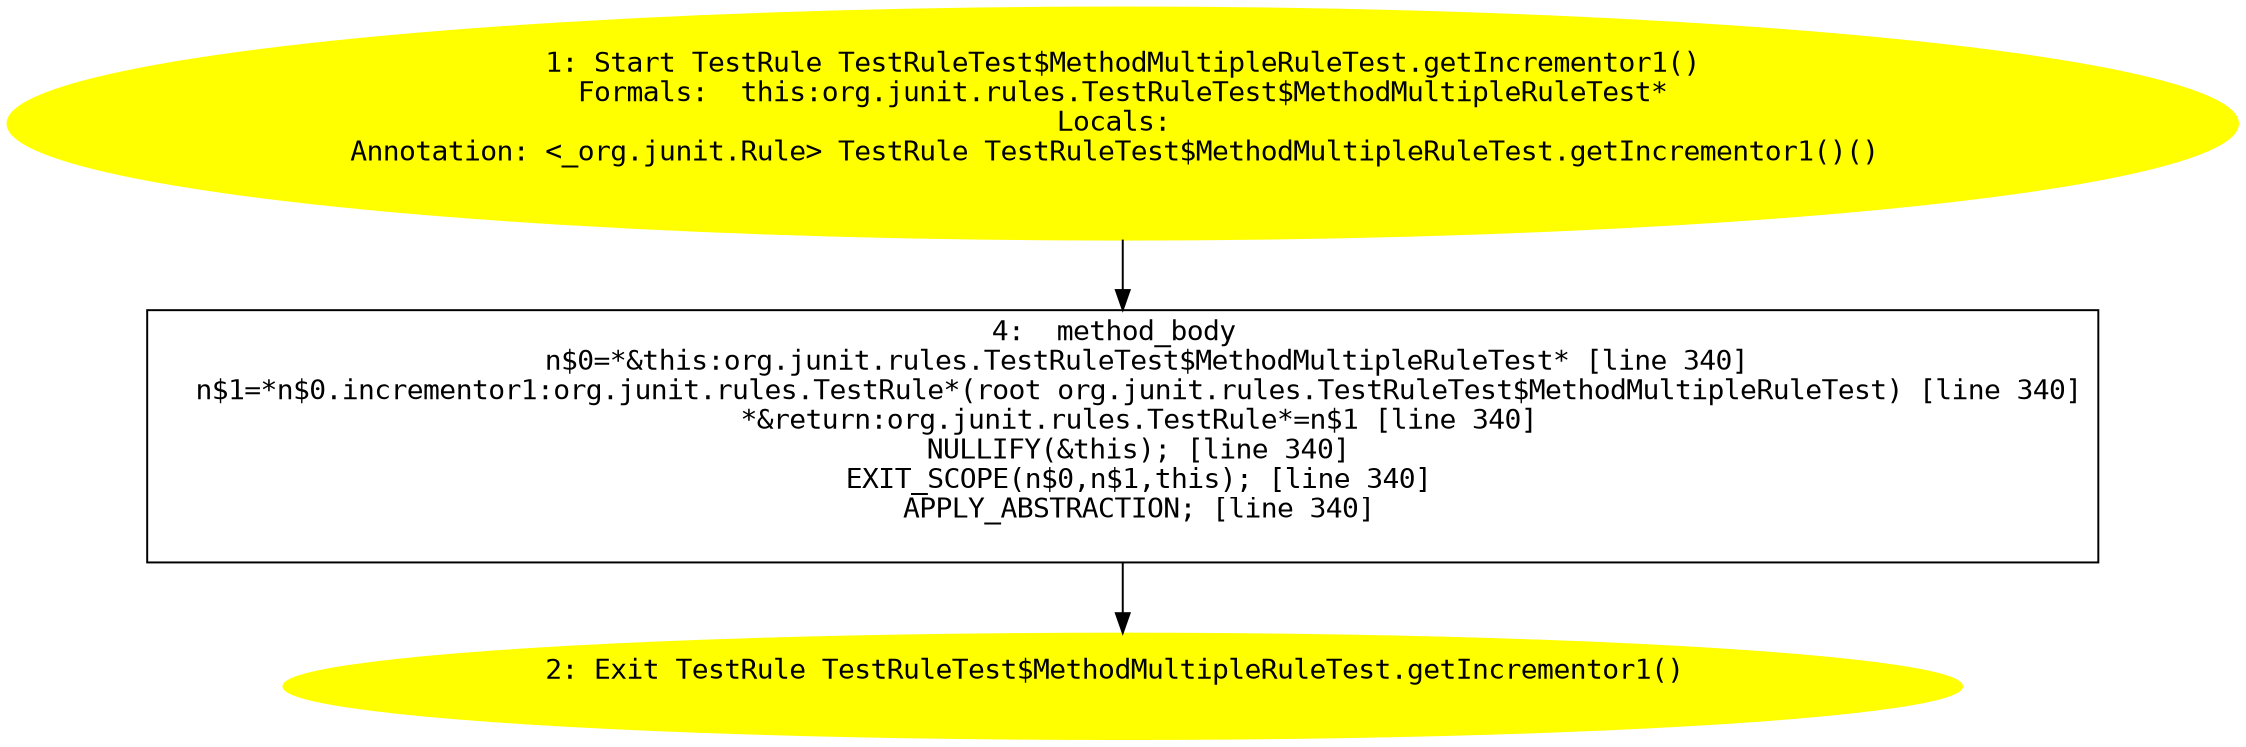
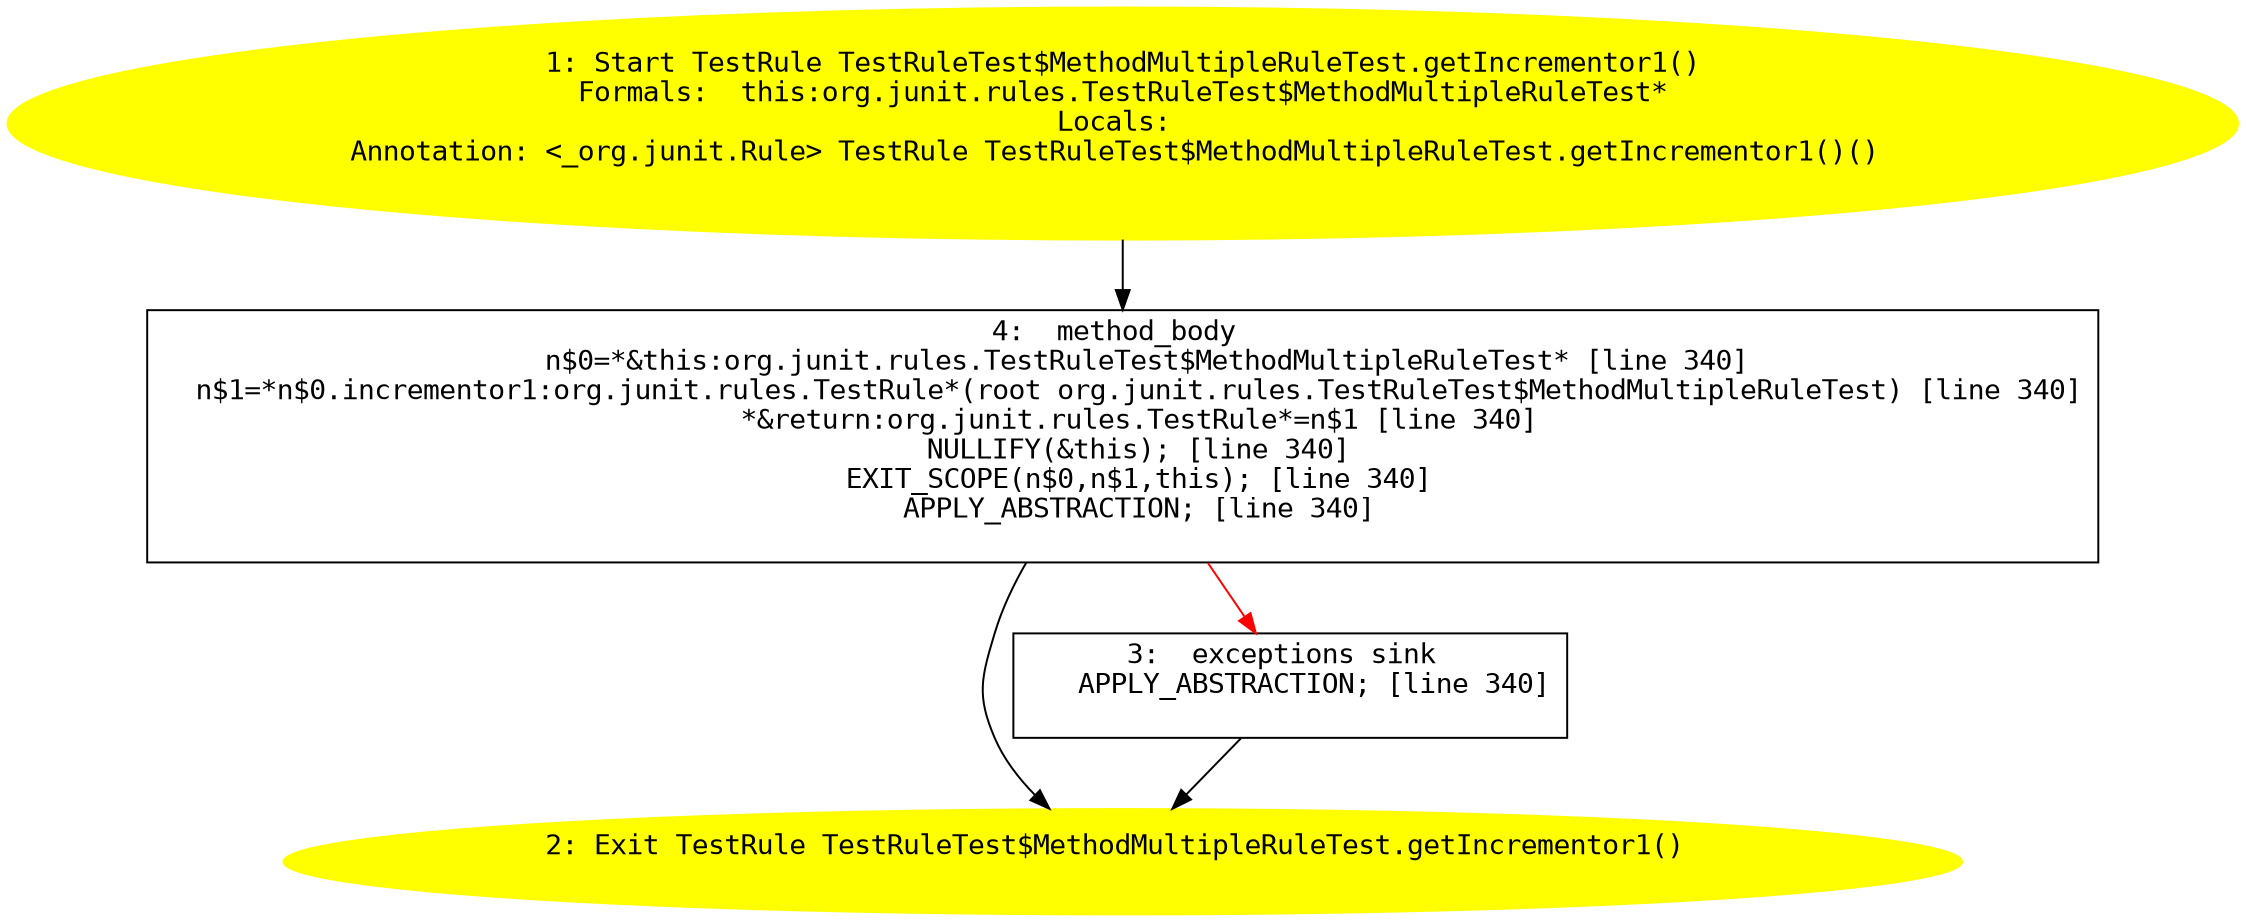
node "3:  exceptions sink APPLY_ABSTRACTION; [line 340]": added
